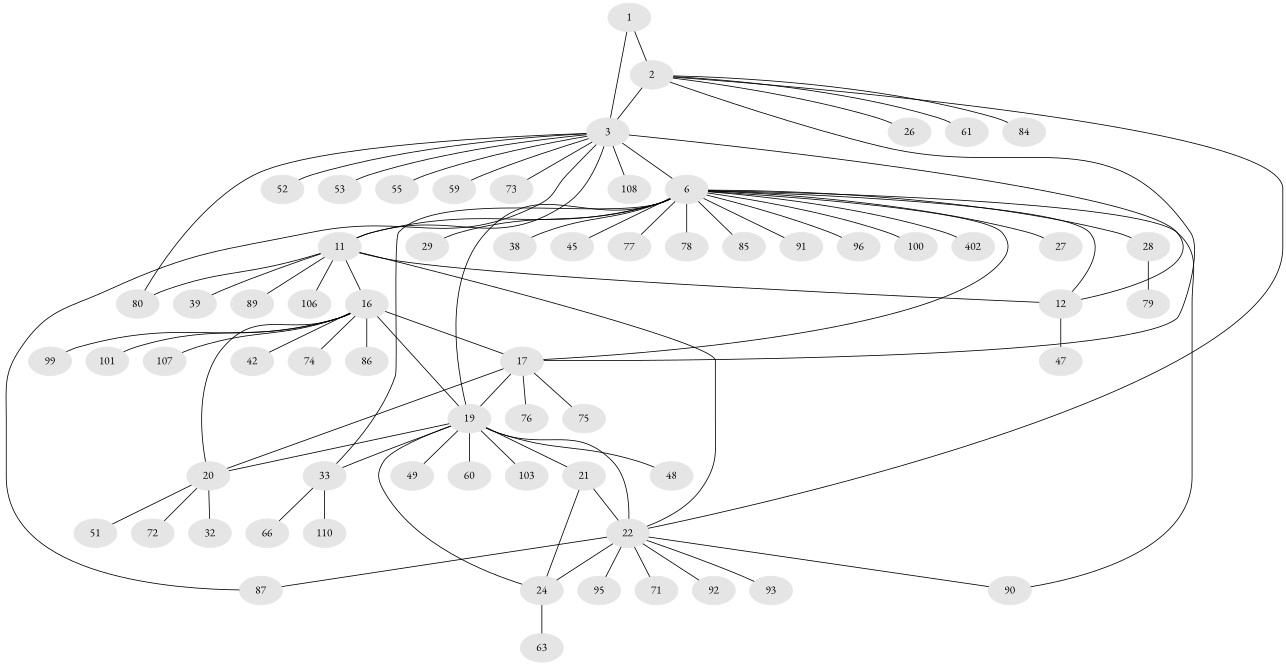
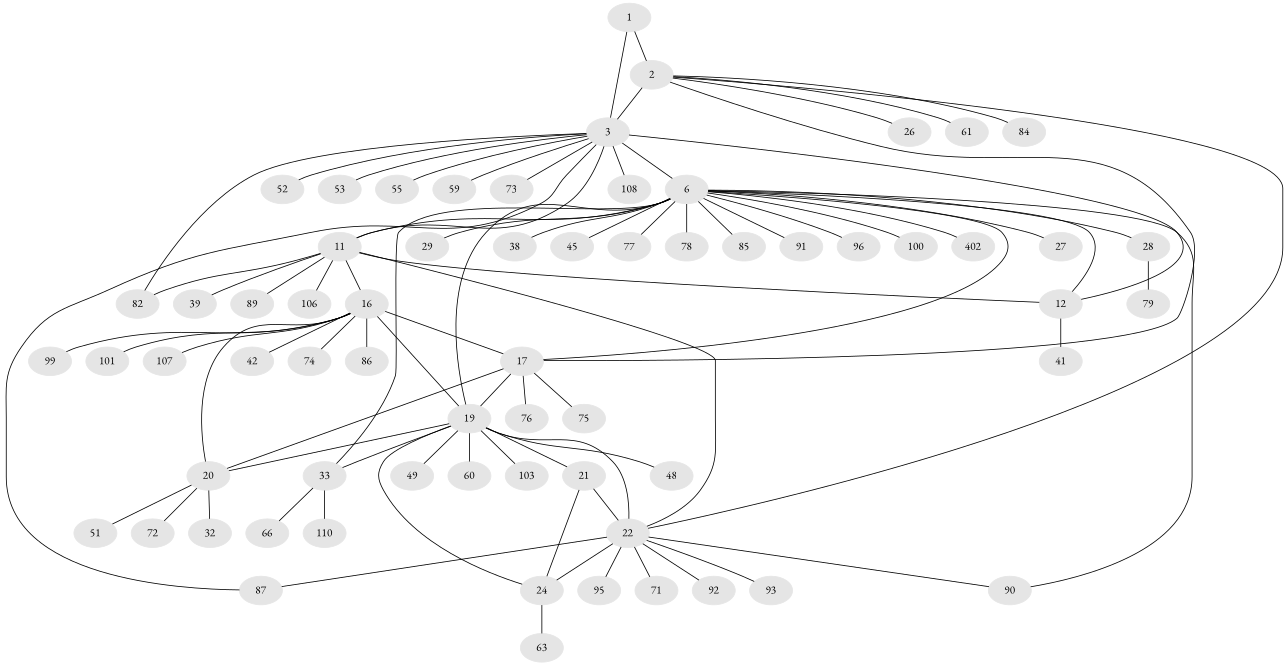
node "80": label "80" -> "82"
node "47": label "47" -> "41"
